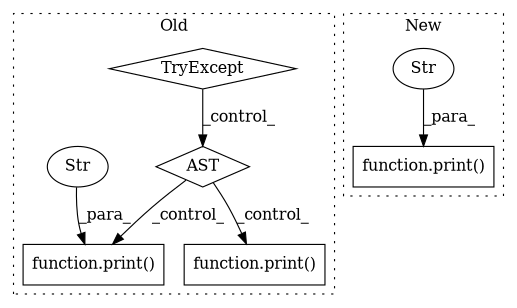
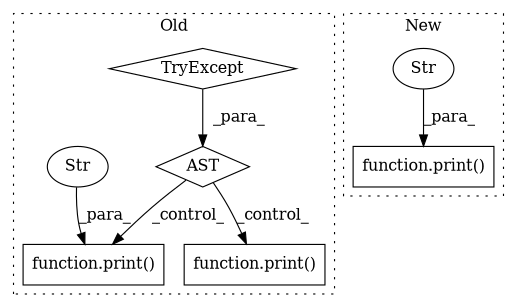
edge "TryExcept" -> "AST": label "_control_" -> "_para_"
